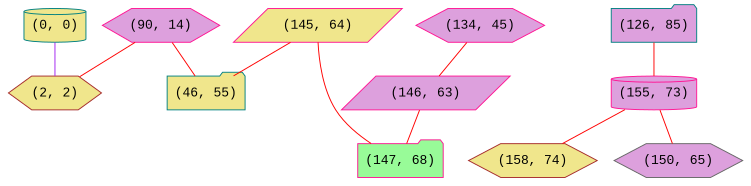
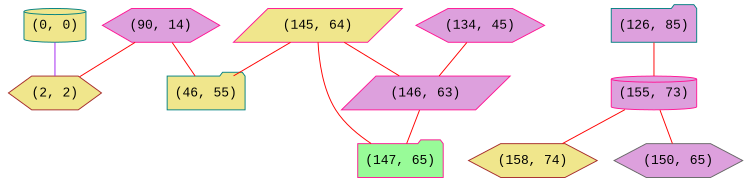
edge "(145, 64)" -- "(146, 63)": added
node "(147, 68)": label "(147, 68)" -> "(147, 65)"
